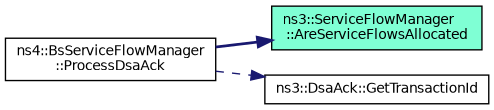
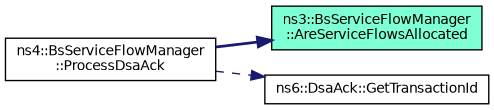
node "ns3::ServiceFlowManager ::AreServiceFlowsAllocated": label "ns3::ServiceFlowManager ::AreServiceFlowsAllocated" -> "ns3::BsServiceFlowManager ::AreServiceFlowsAllocated"
node "ns3::DsaAck::GetTransactionId": label "ns3::DsaAck::GetTransactionId" -> "ns6::DsaAck::GetTransactionId"
